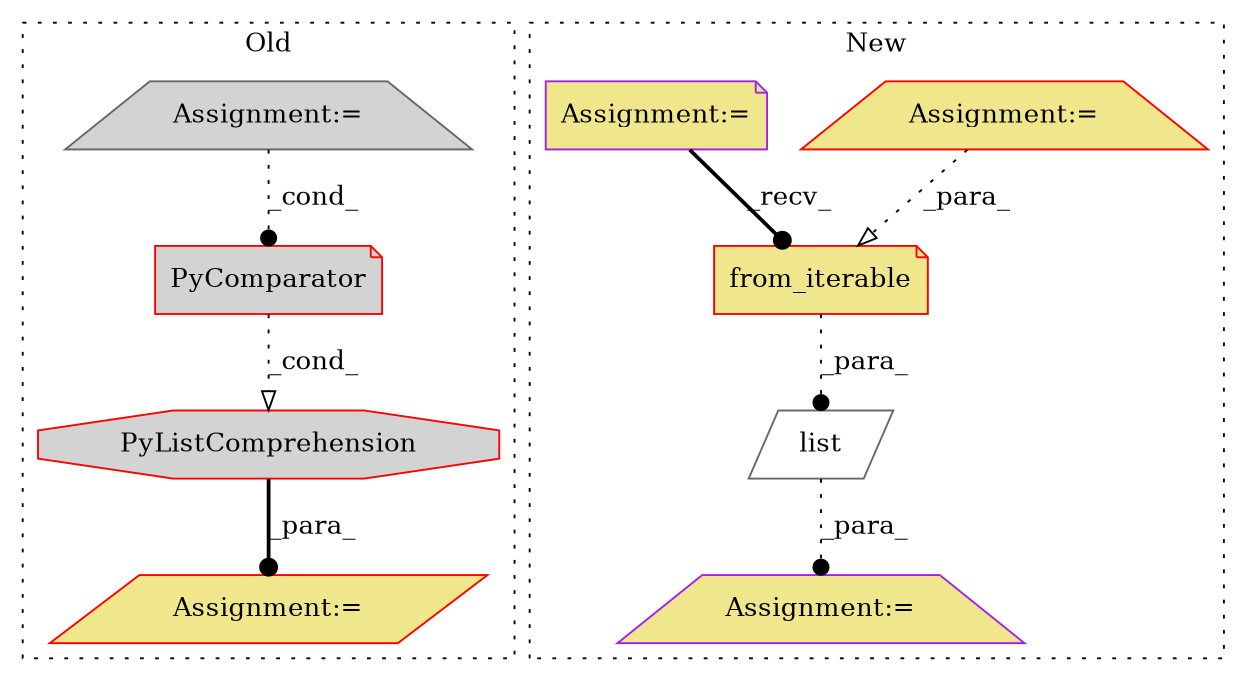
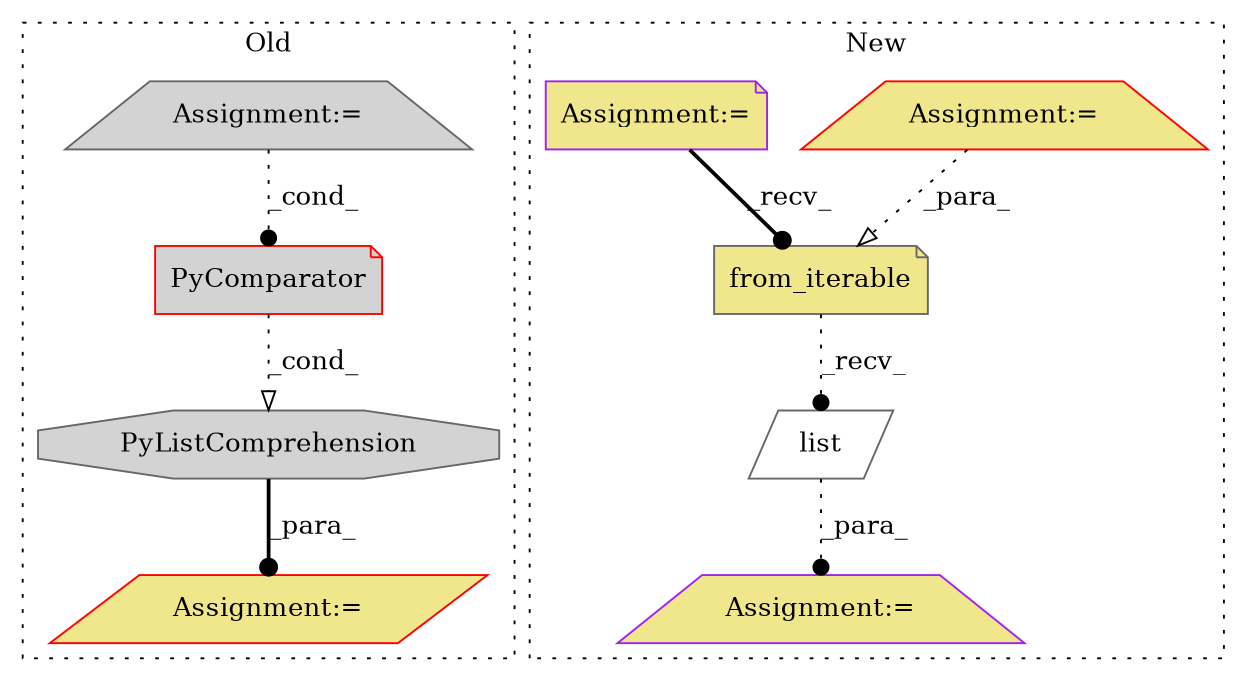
node "from_iterable": color red -> gray40
edge "from_iterable" -> "list": label "_para_" -> "_recv_"
node "PyListComprehension": color red -> gray40
